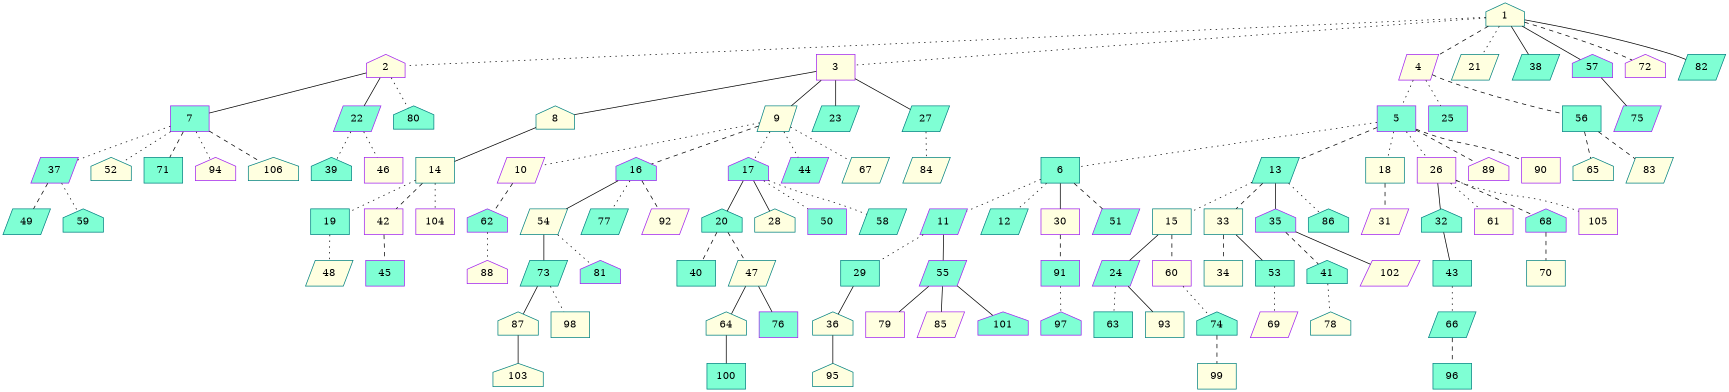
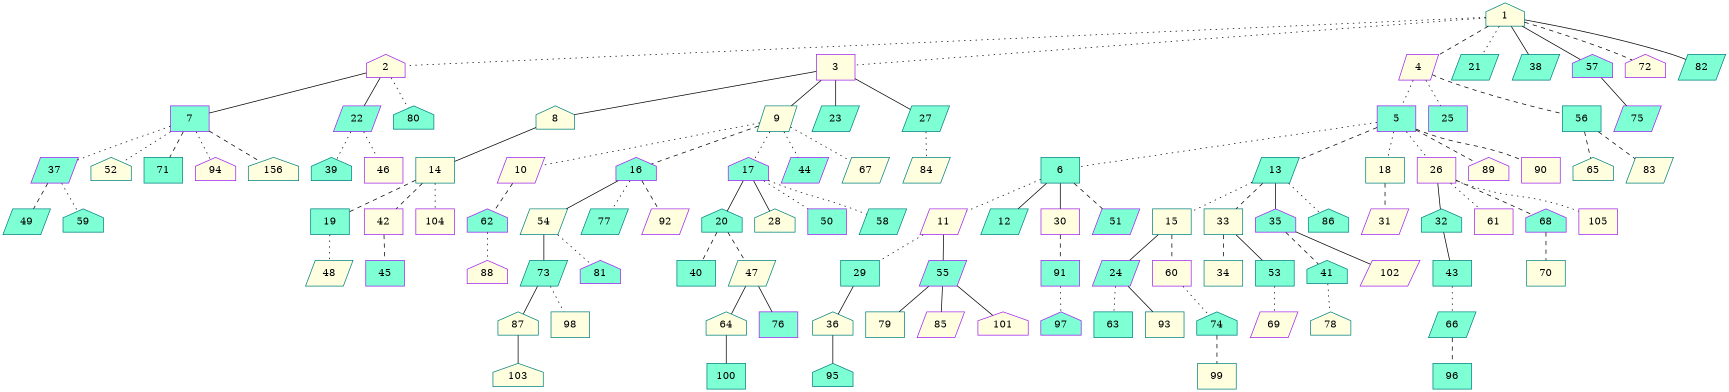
node "21": fillcolor lightyellow -> aquamarine
node "106": label "106" -> "156"
edge "14" -- "19": style dotted -> dashed
edge "6" -- "12": style dotted -> solid
node "11": fillcolor aquamarine -> lightyellow
node "79": color purple -> teal
node "101": fillcolor aquamarine -> lightyellow
node "95": fillcolor lightyellow -> aquamarine
